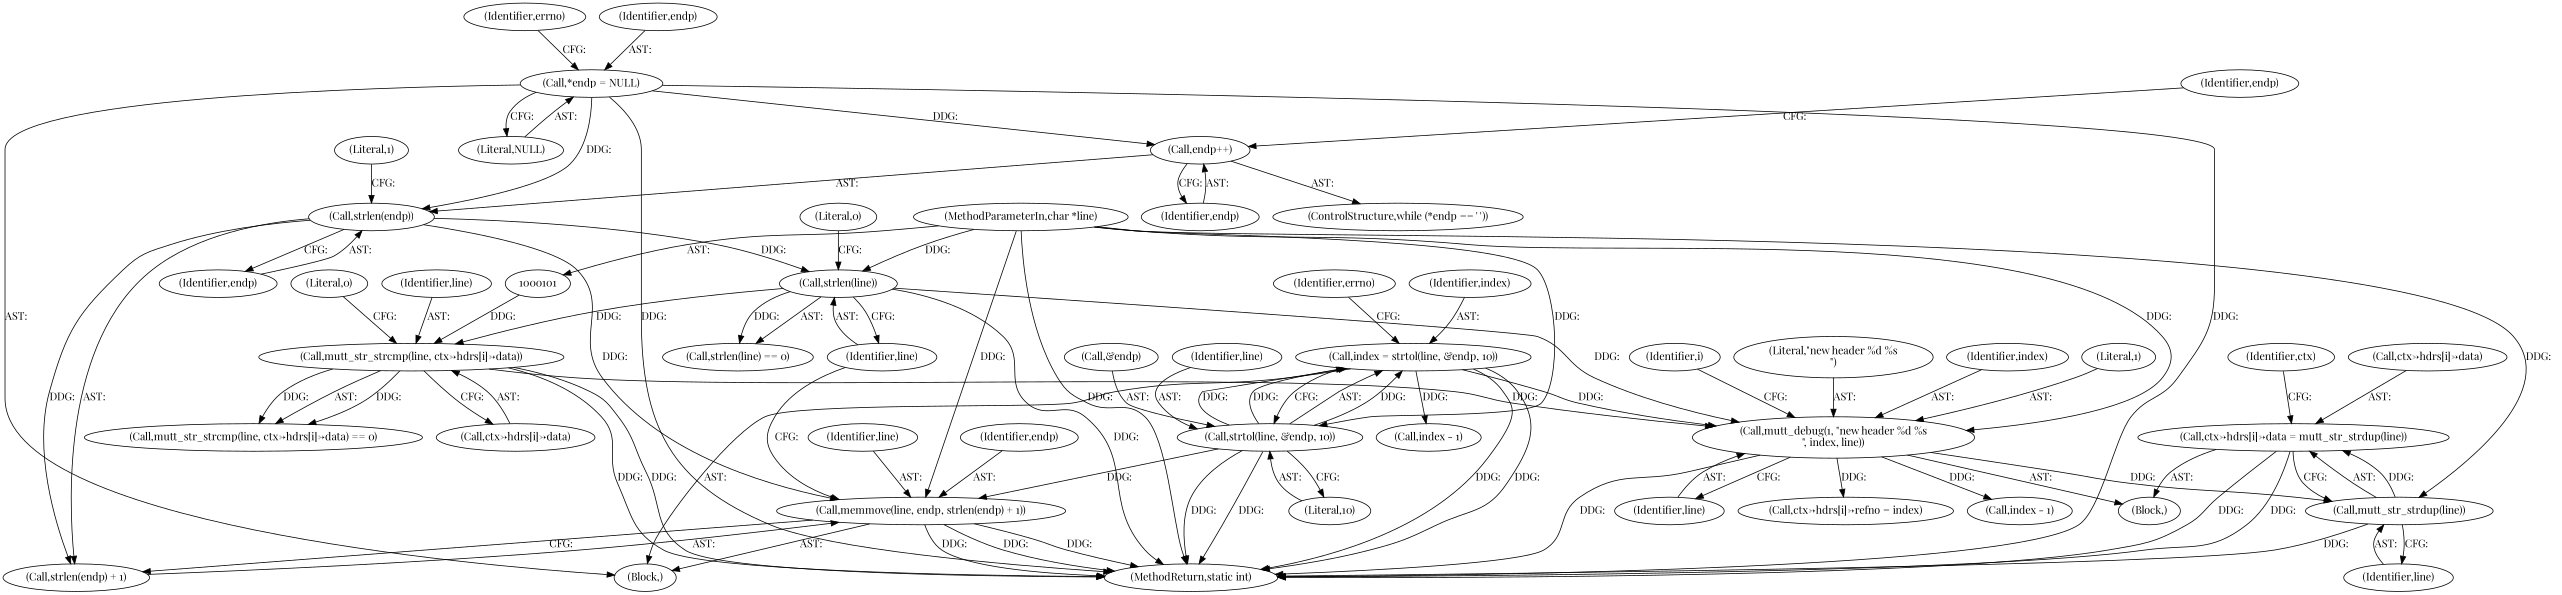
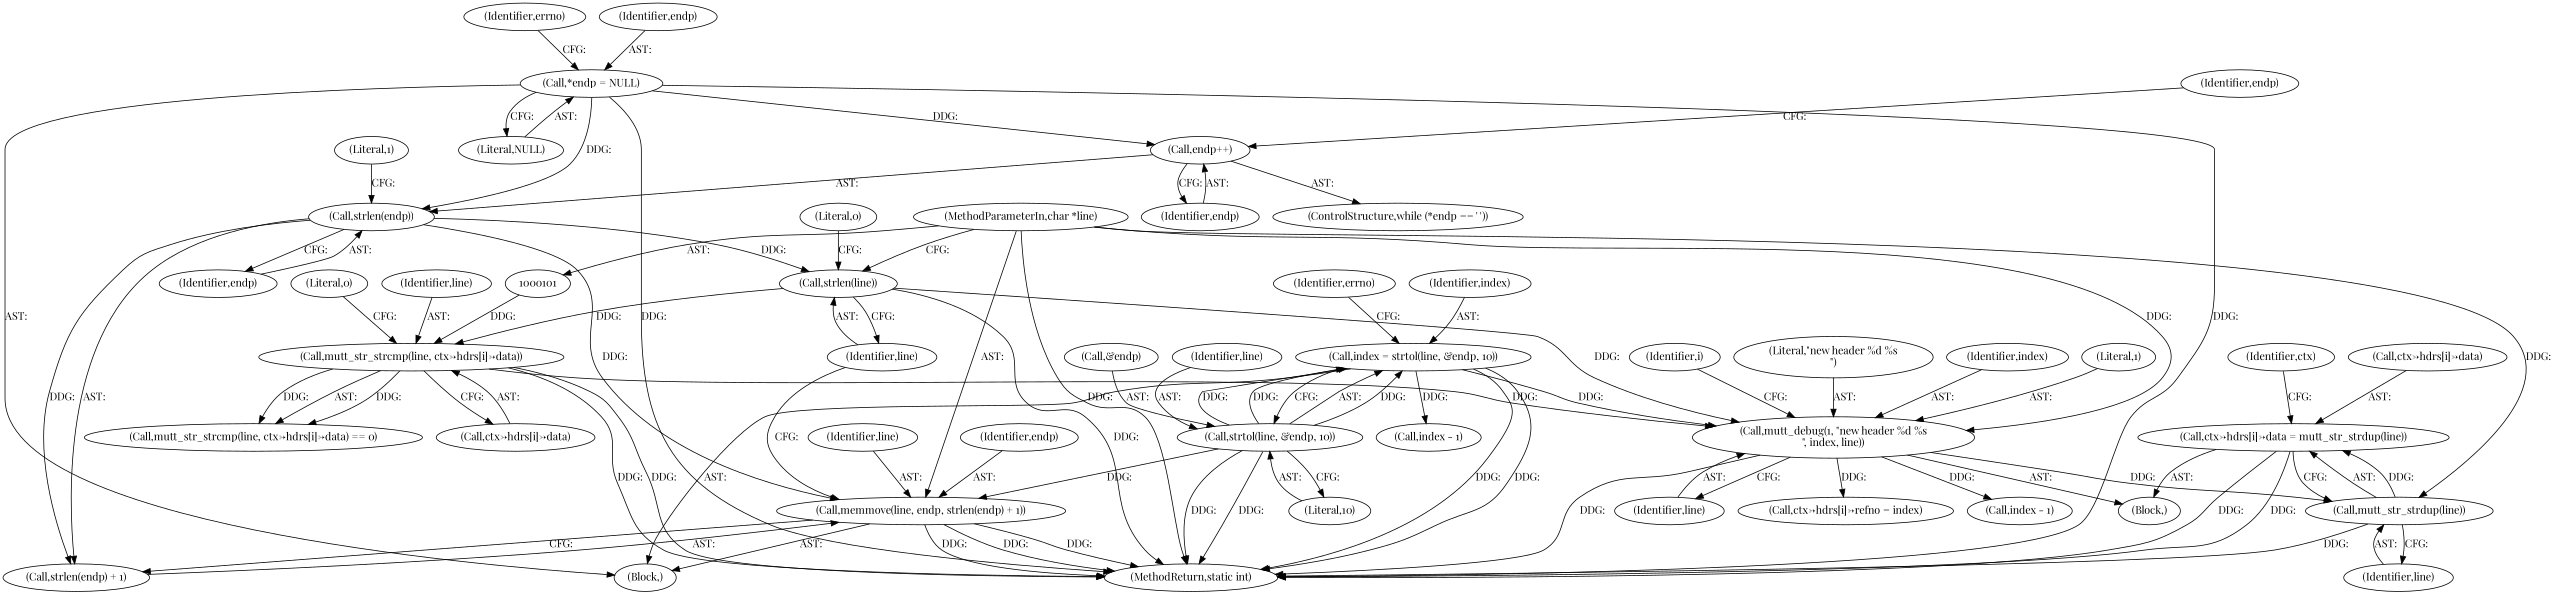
edge "(MethodParameterIn,char *line)" -> "(Call,strlen(line))": label "DDG: " -> "CFG: "
edge "(MethodParameterIn,char *line)" -> "(Call,strtol(line, &endp, 10))": removed, label "DDG:"
node "(Call,strlen(line) == 0)": removed
edge "(MethodParameterIn,char *line)" -> "(Call,memmove(line, endp, strlen(endp) + 1))": label "DDG: " -> "AST: "
